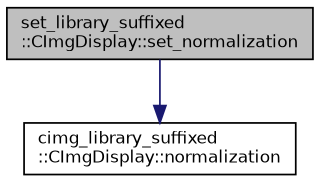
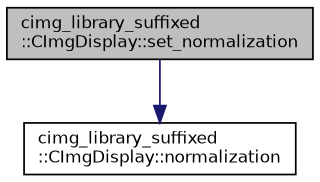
node "set_library_suffixed ::CImgDisplay::set_normalization": label "set_library_suffixed ::CImgDisplay::set_normalization" -> "cimg_library_suffixed ::CImgDisplay::set_normalization"
